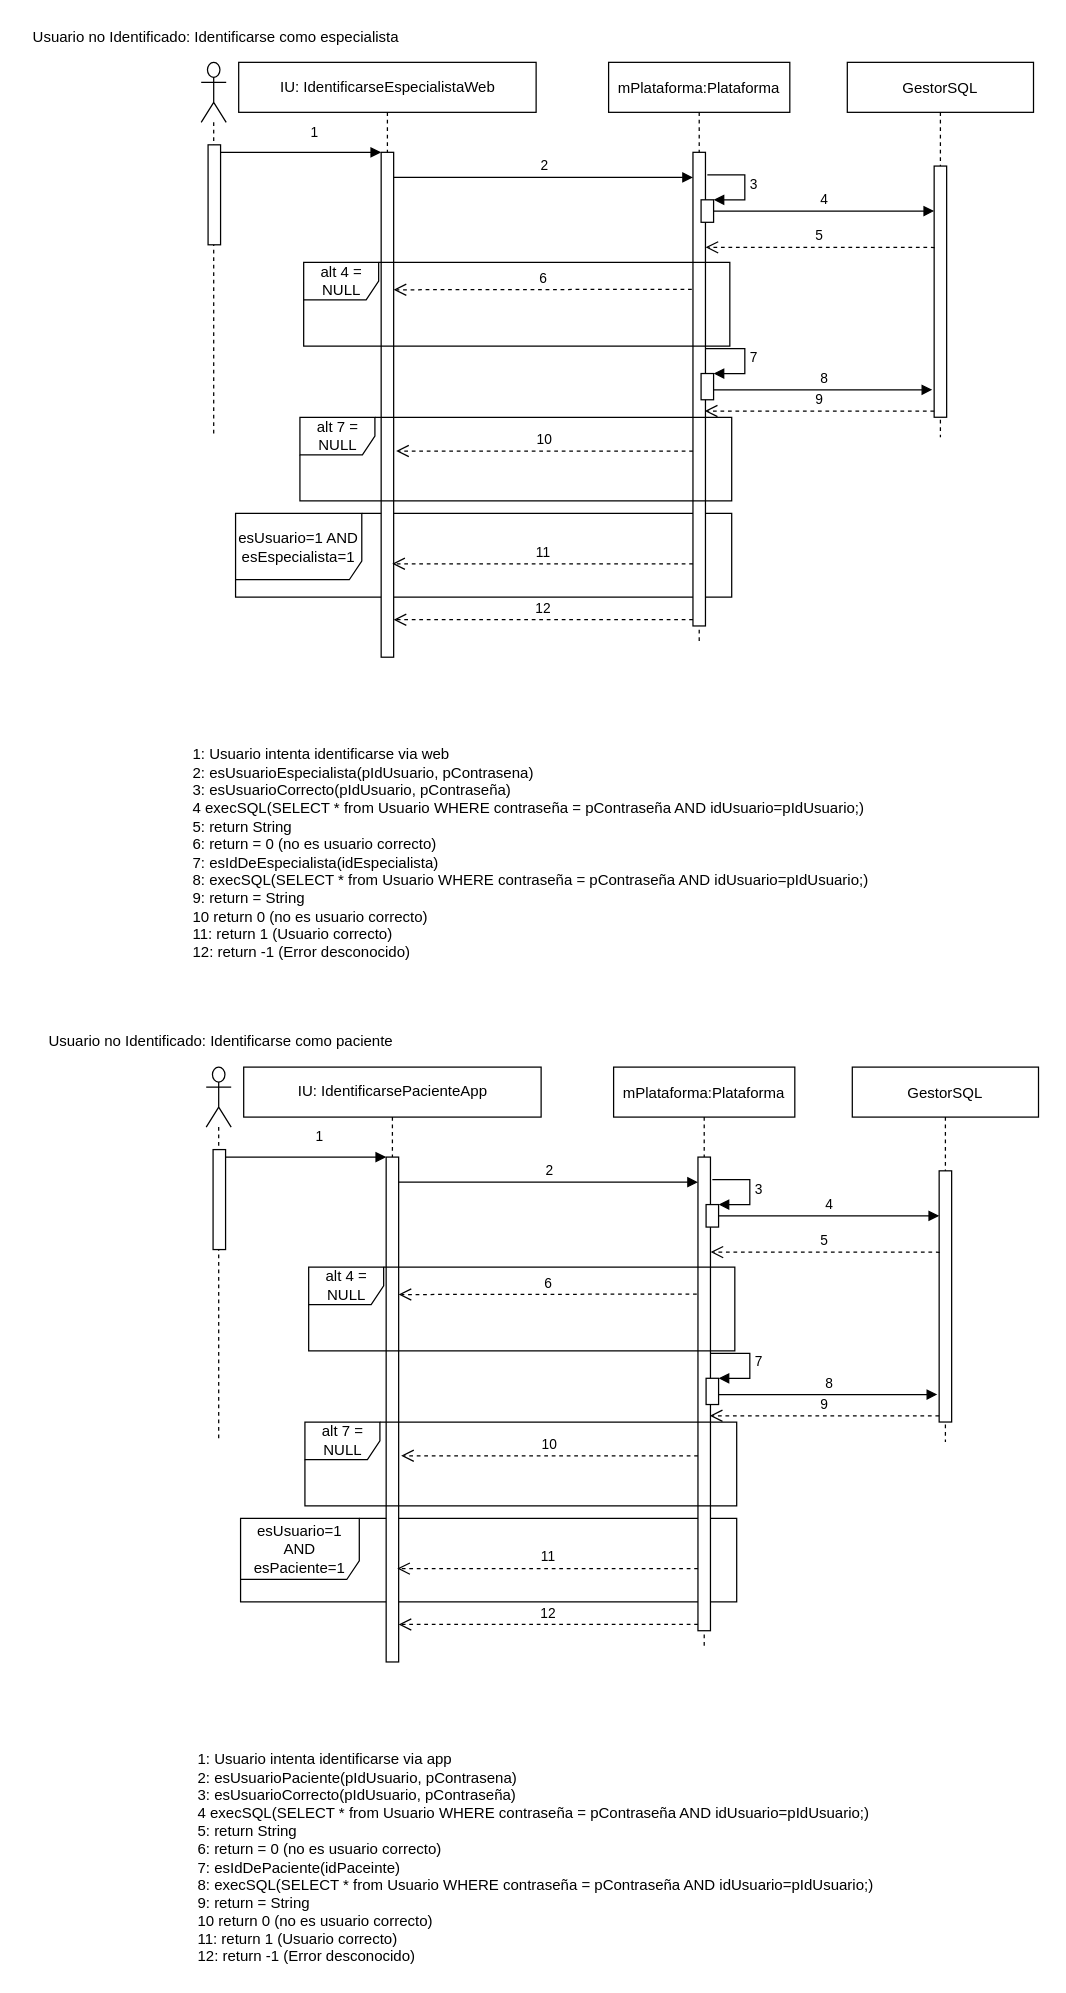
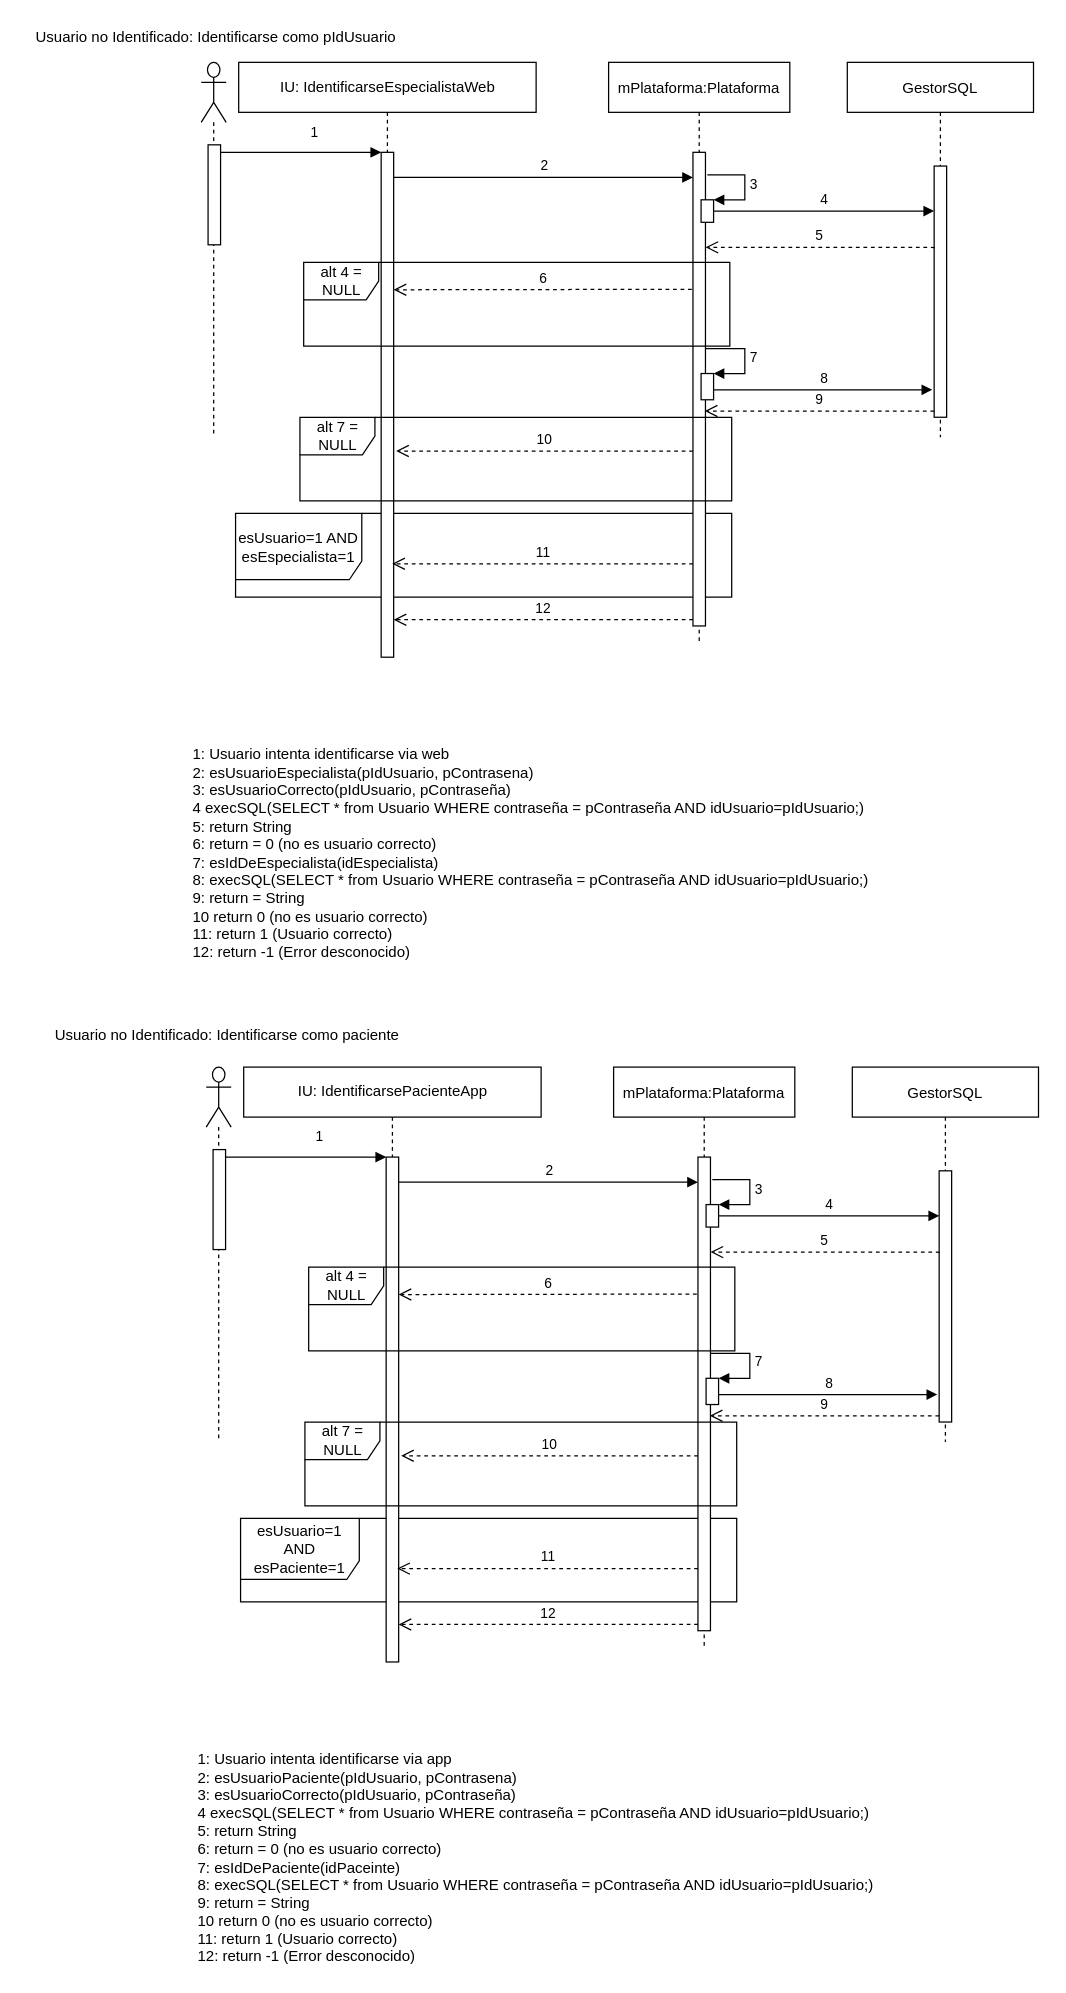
node "Usuario no Identificado: Identificarse como especialista": label "Usuario no Identificado: Identificarse como especialista" -> "Usuario no Identificado: Identificarse como pIdUsuario"
node "Usuario no Identificado: Identificarse como paciente": moved (221, 1042) -> (227, 1036)
